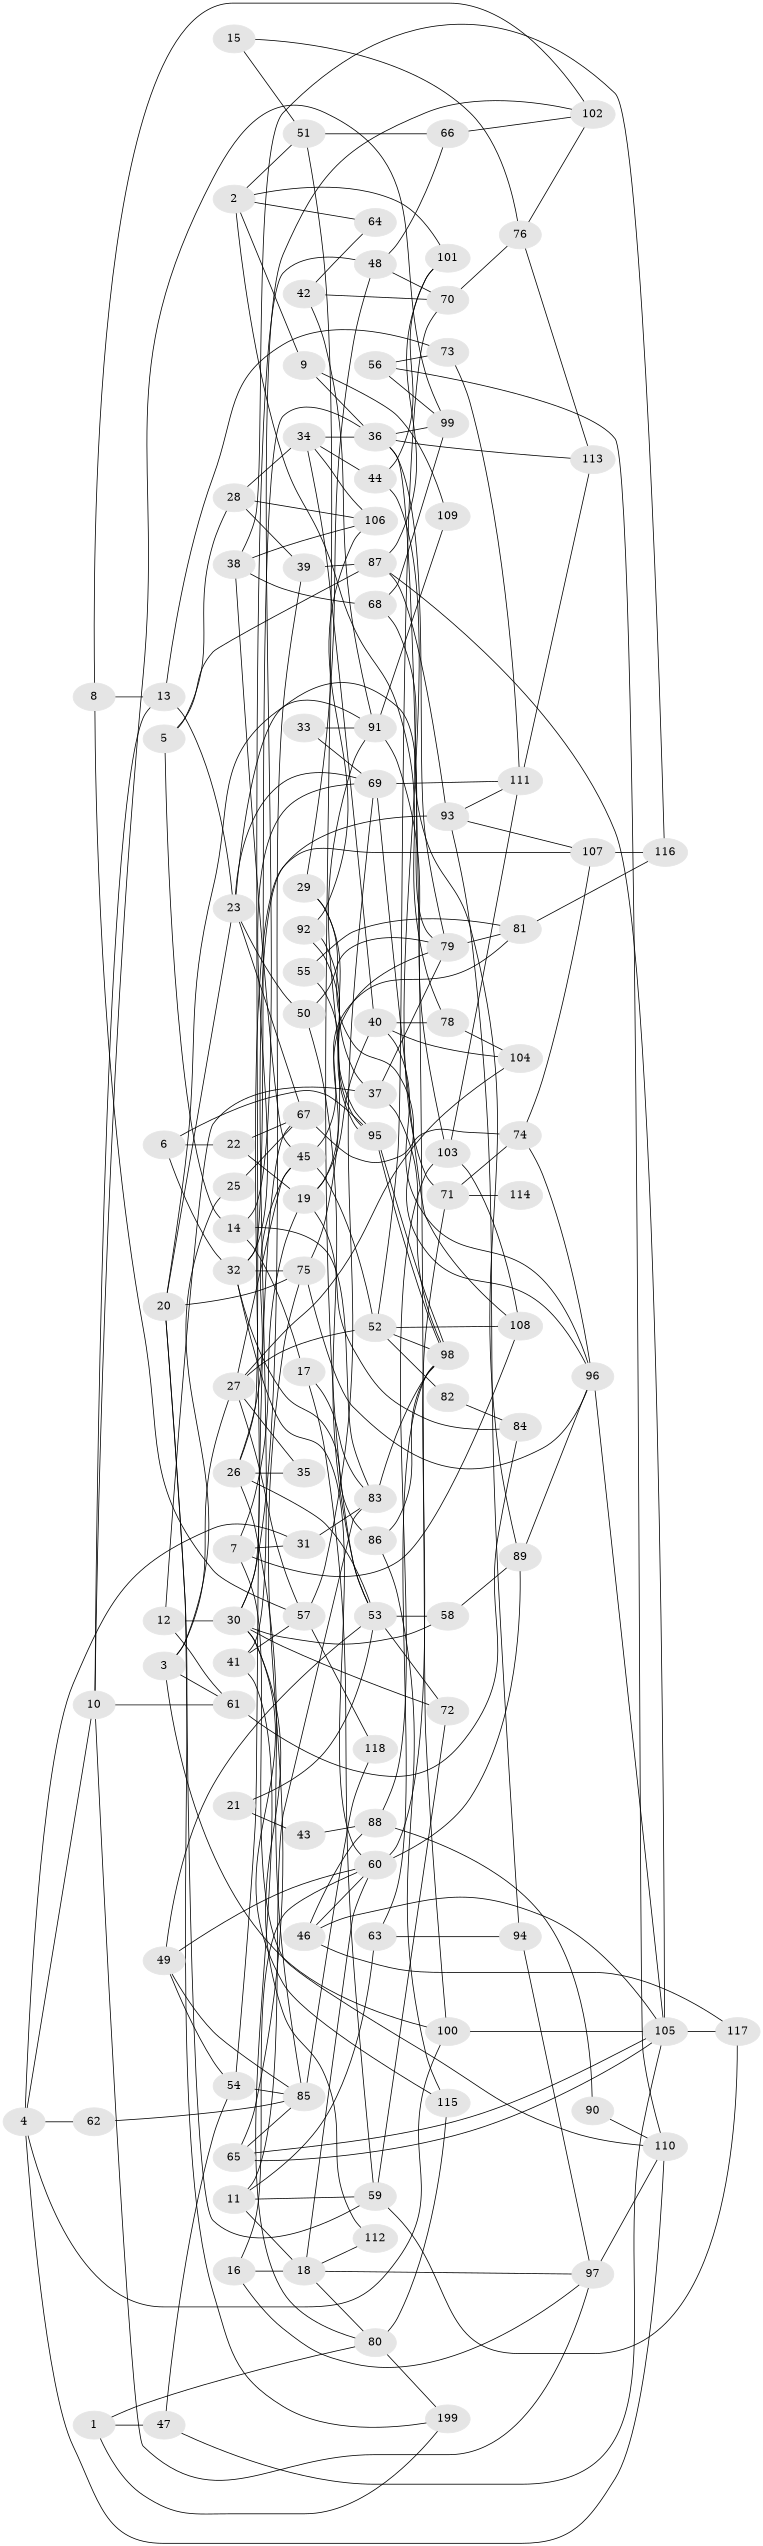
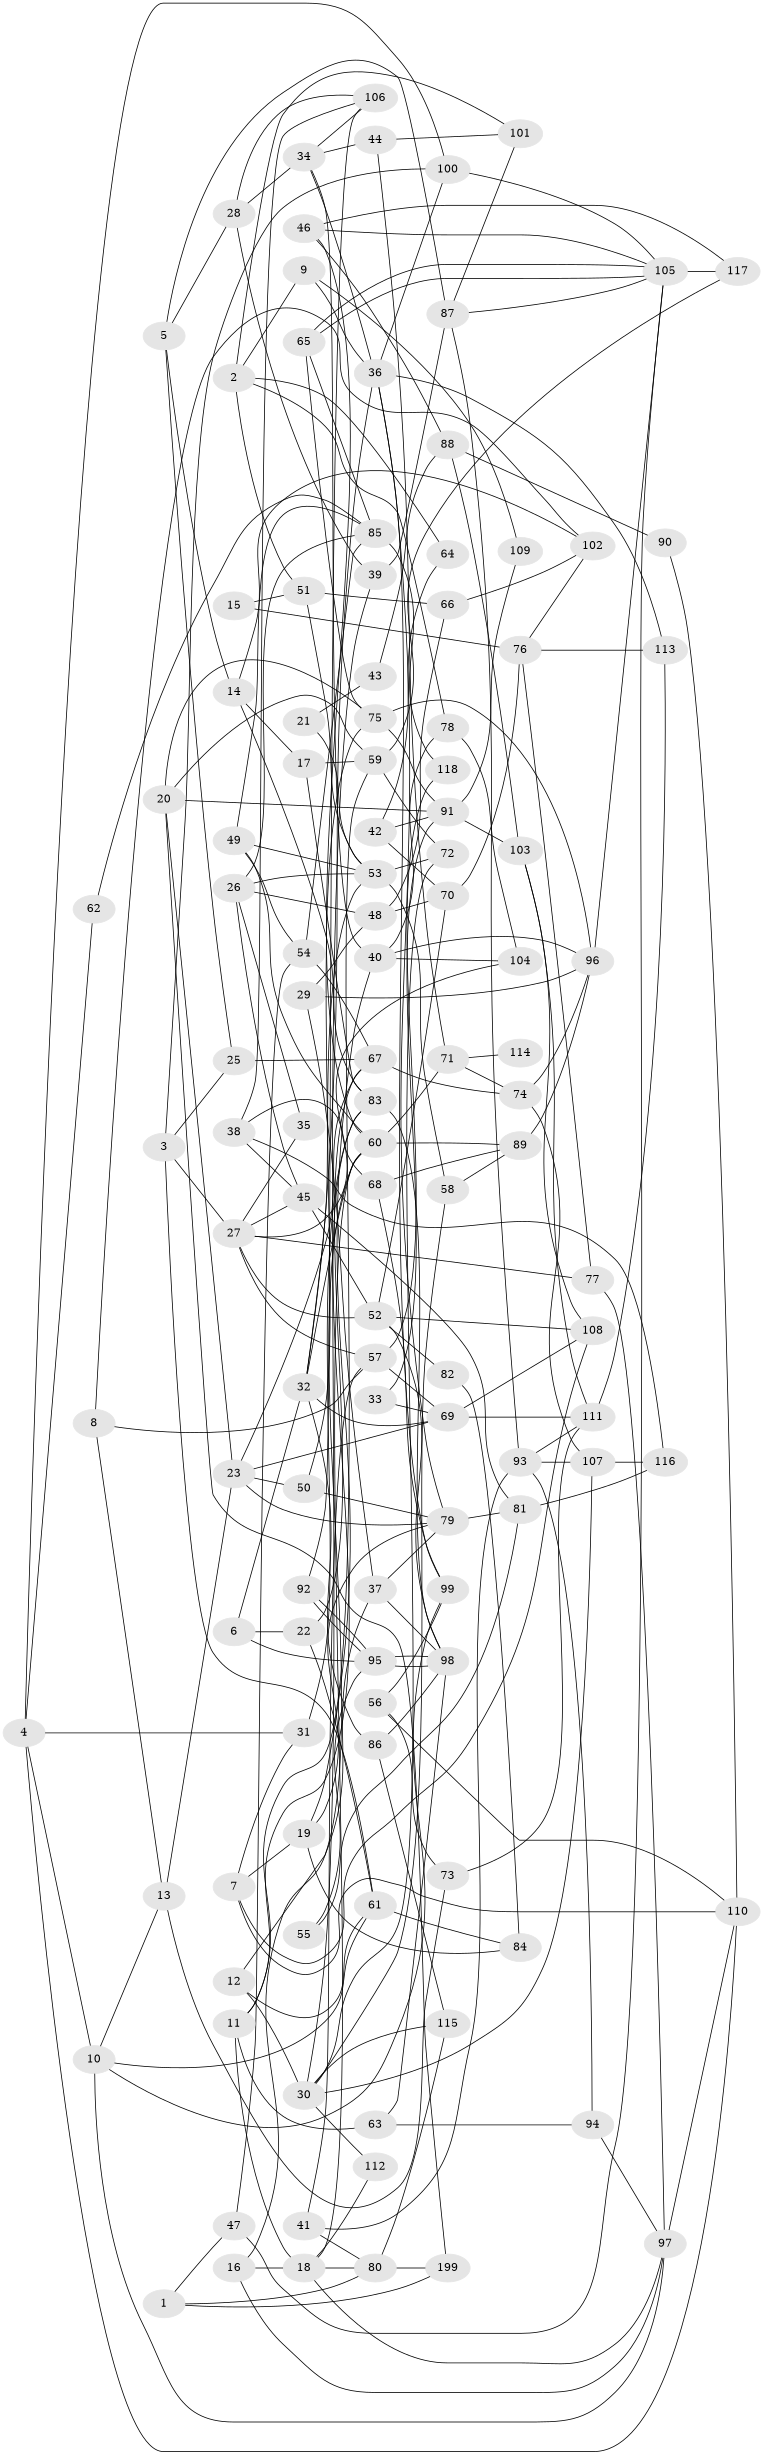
edge "5" -- "25": added
edge "22" -- "19": now "22" -- "61"
node "77": added
